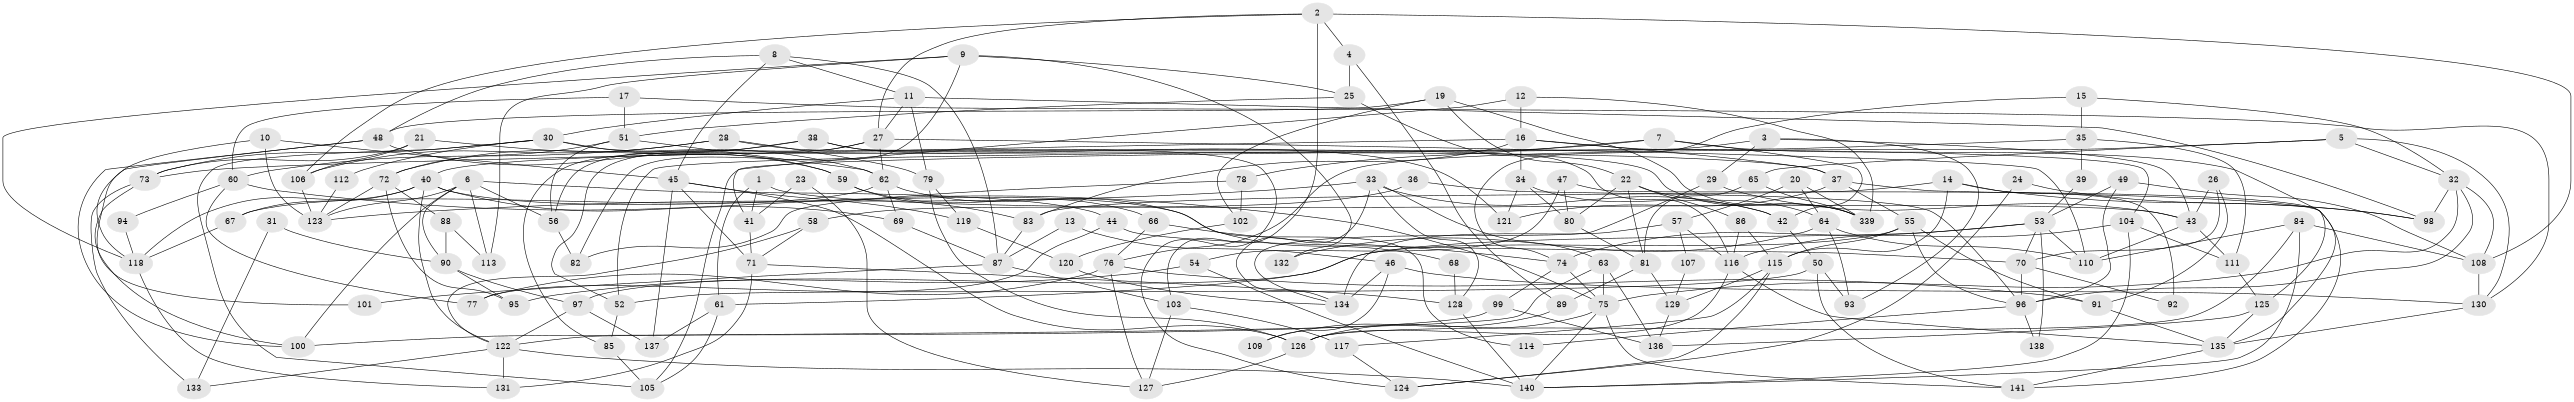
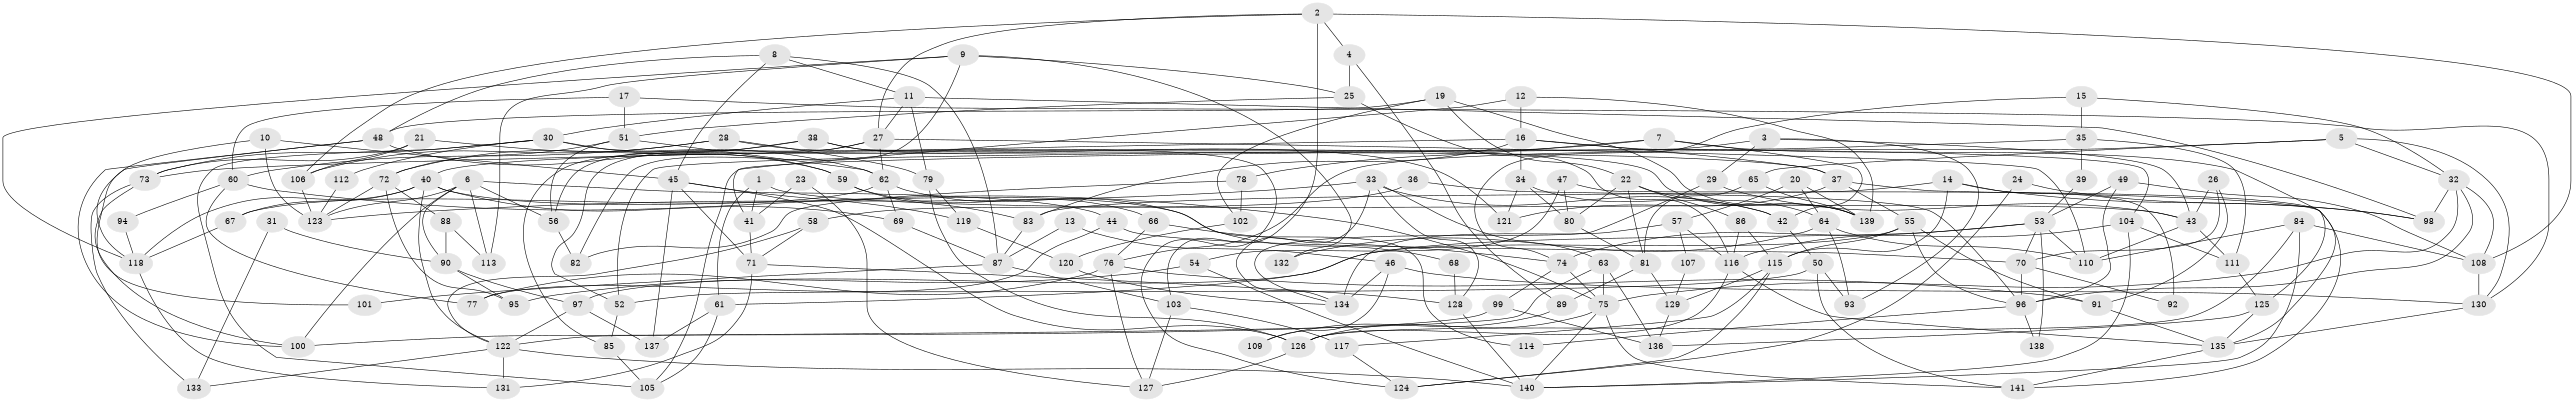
node "339": label "339" -> "139"
